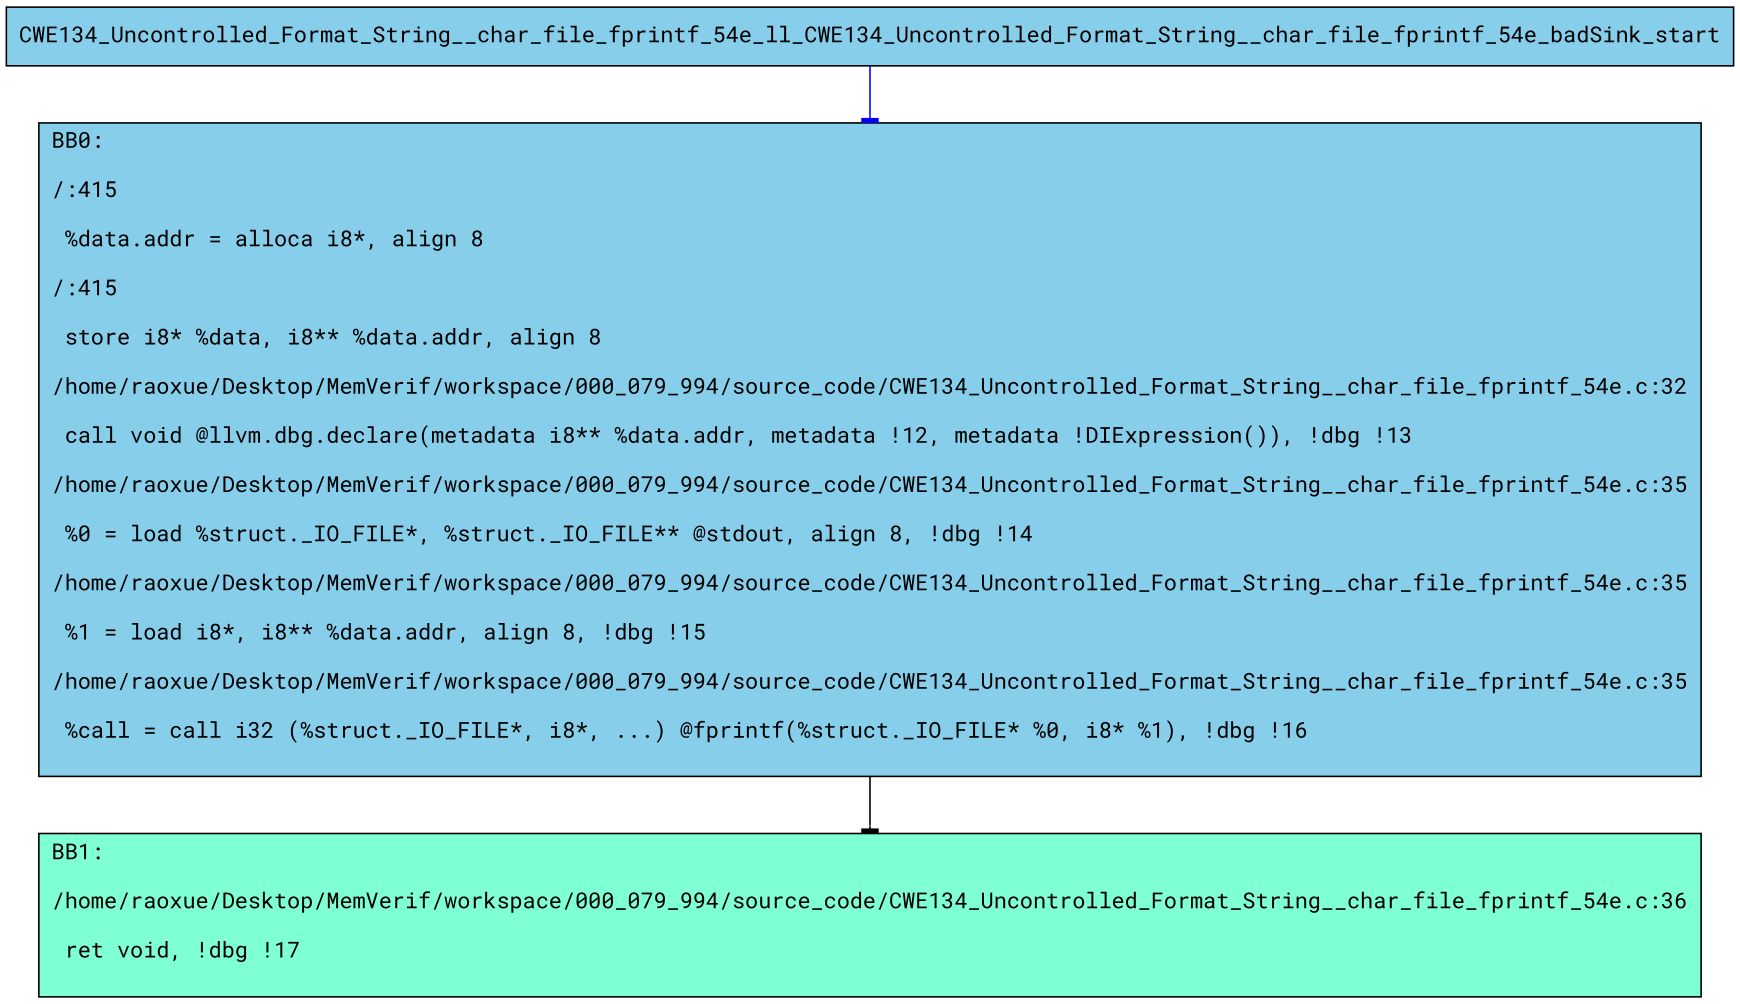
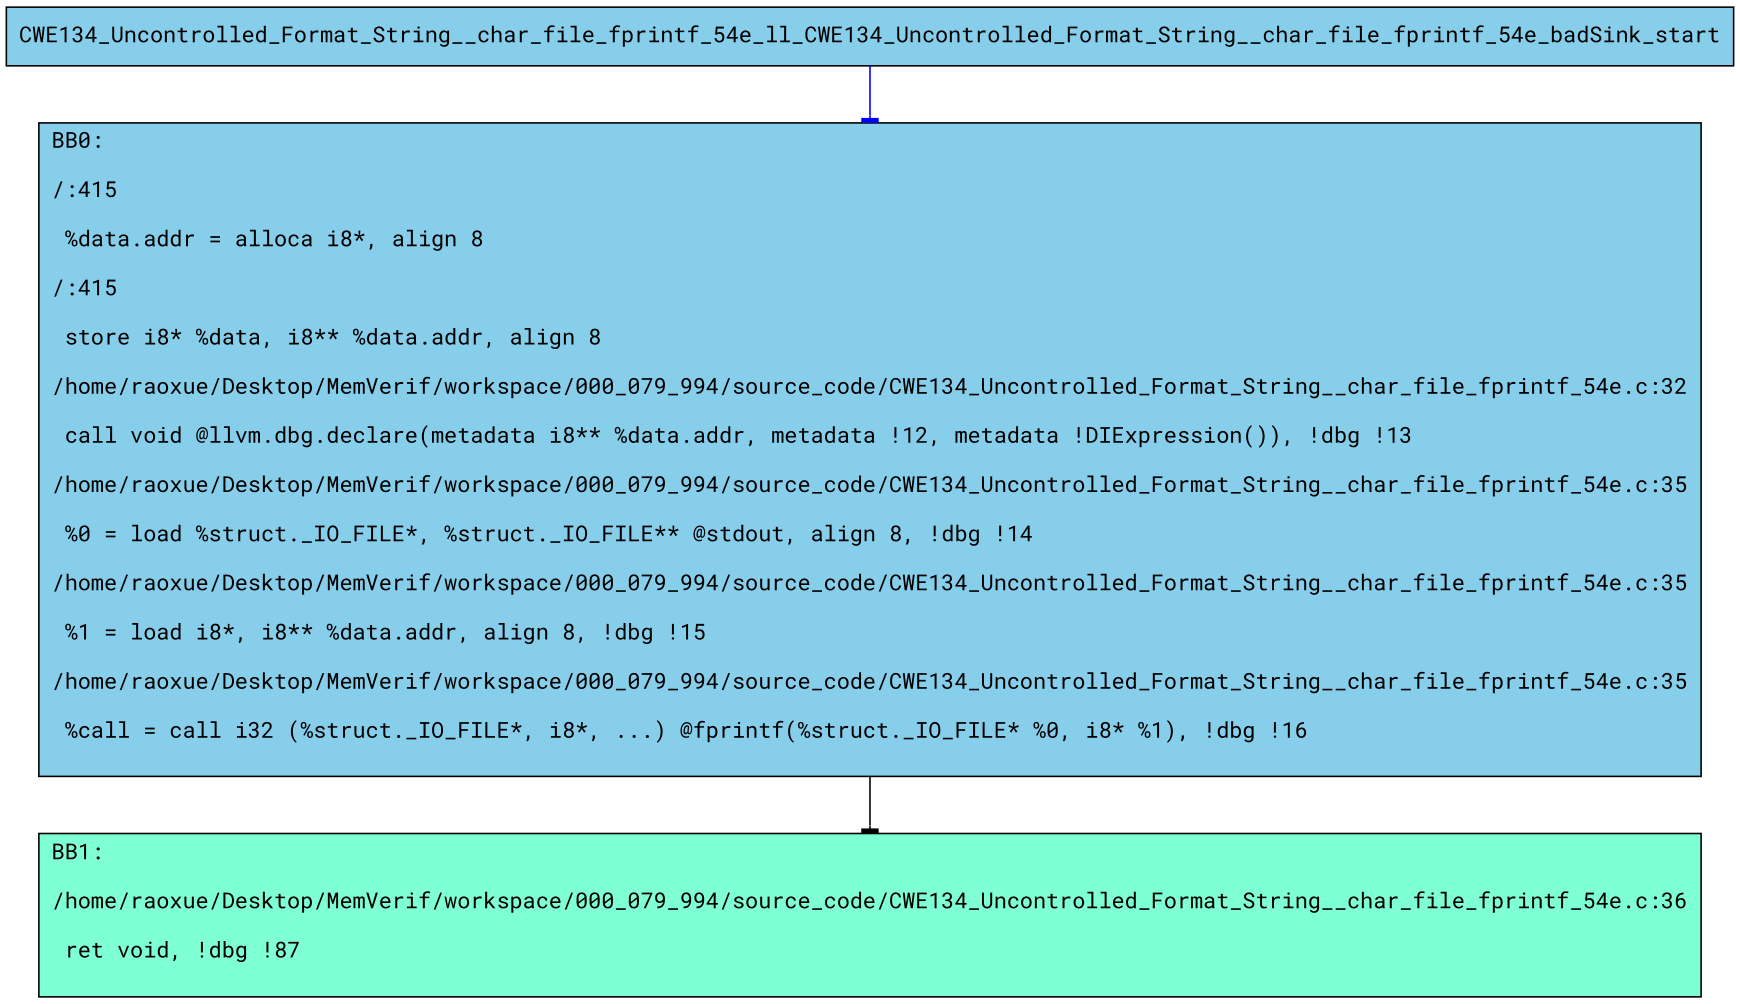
node "BB1:": text "ret void, !dbg !17" -> "ret void, !dbg !87"
